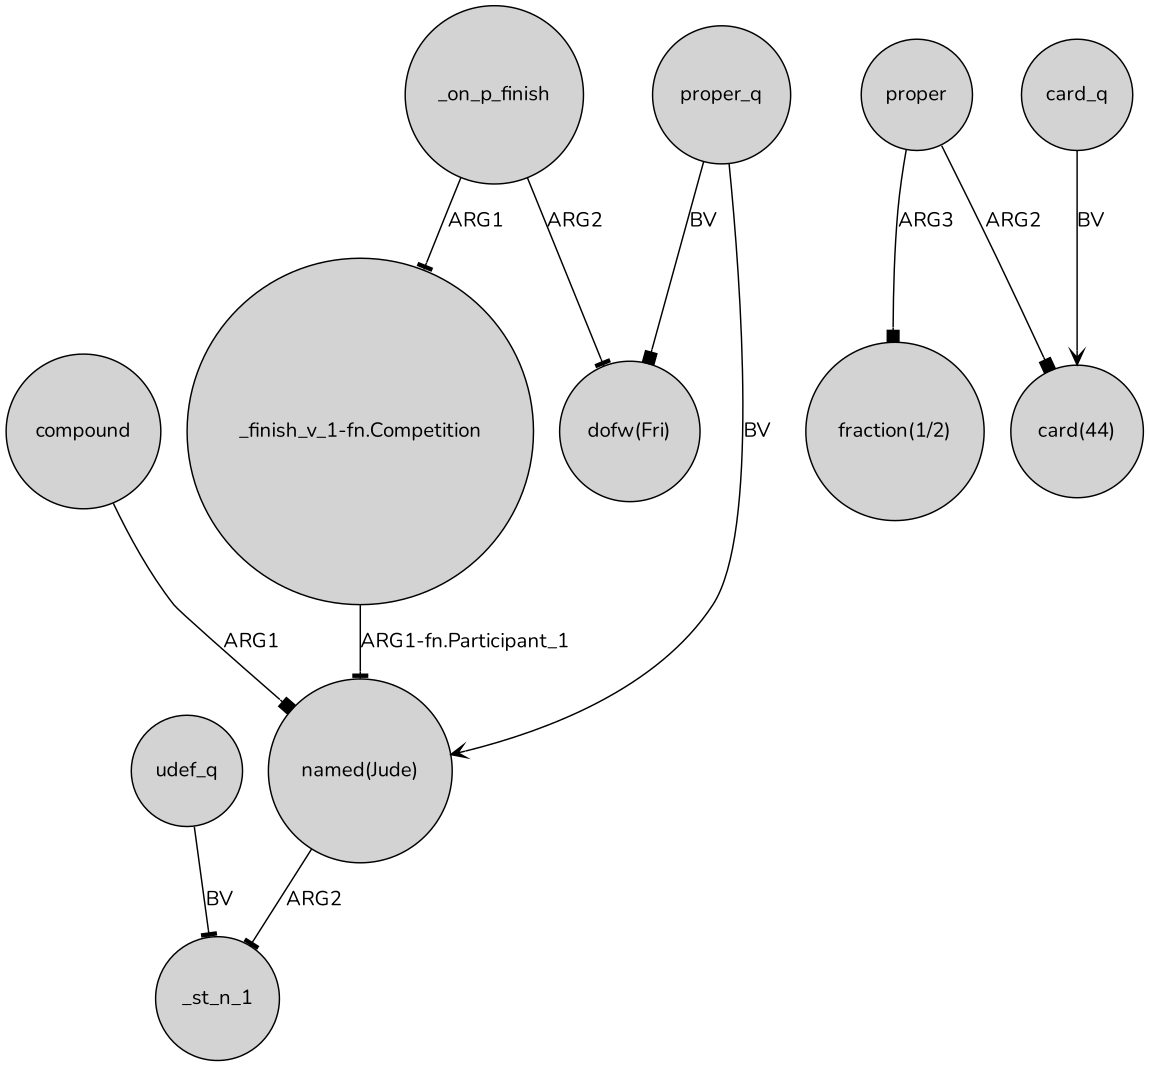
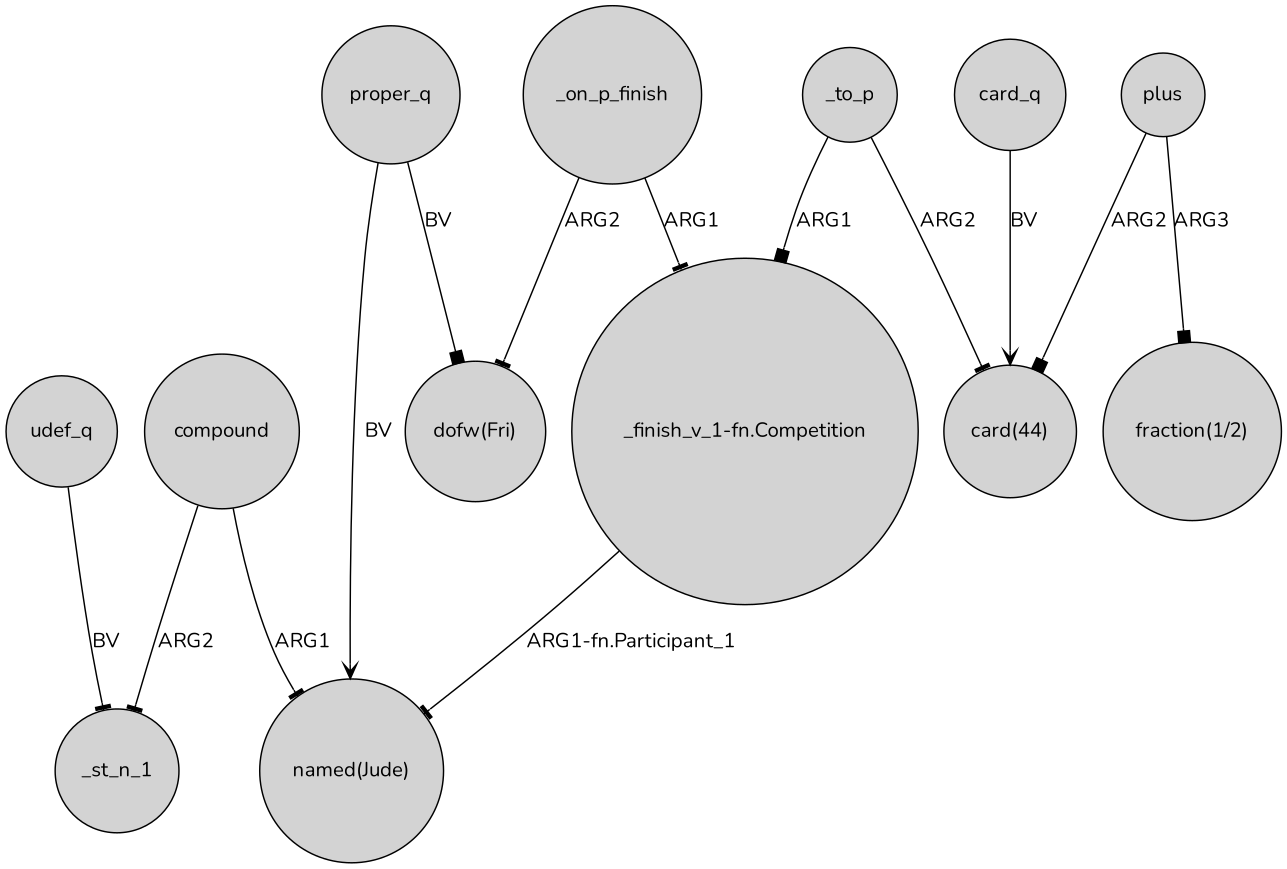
node "_to_p": added
node "proper": label "proper" -> "plus"
edge "compound" -> "named(Jude)": arrowhead box -> tee
edge "named(Jude)" -> "_st_n_1": now "compound" -> "_st_n_1"
